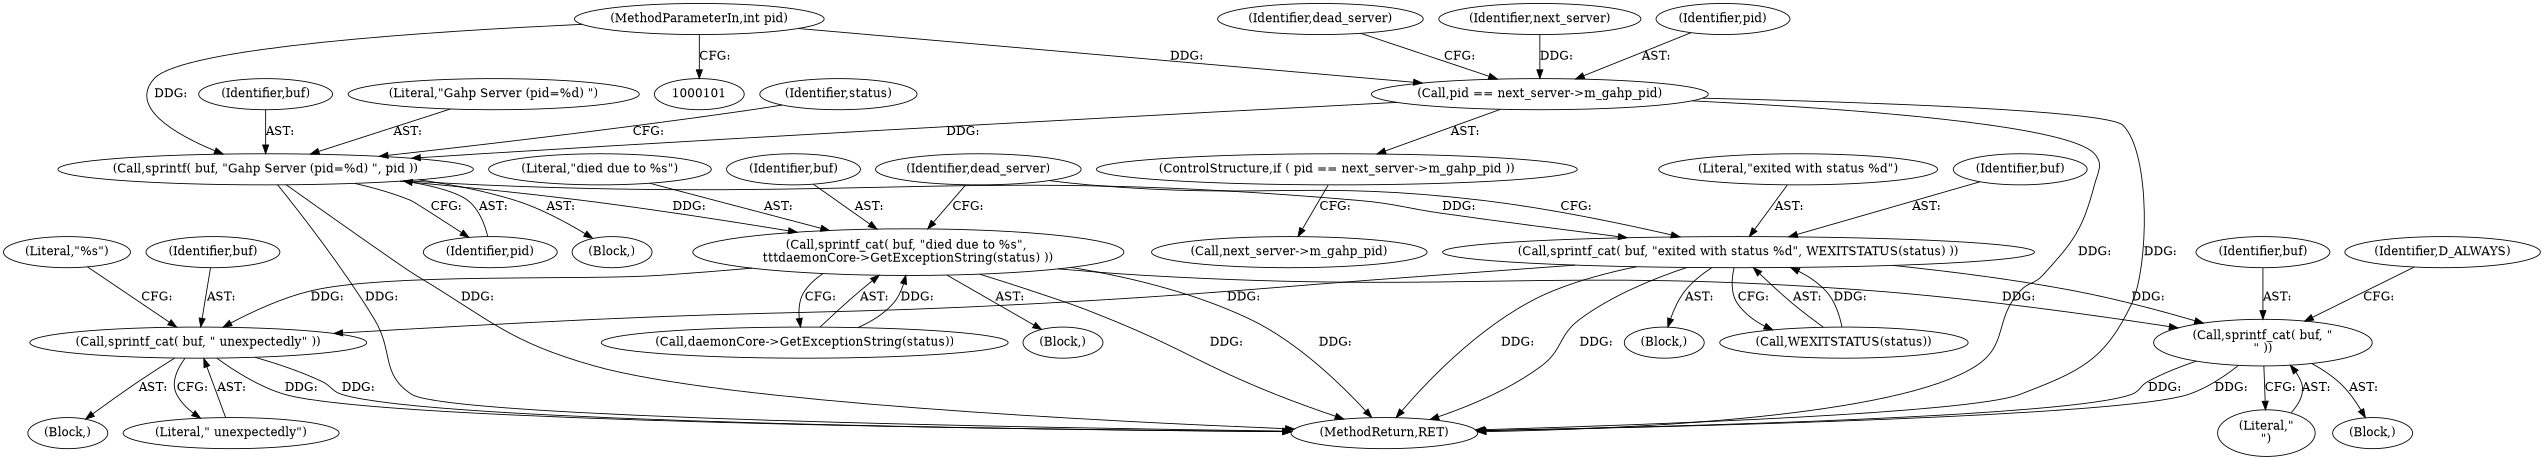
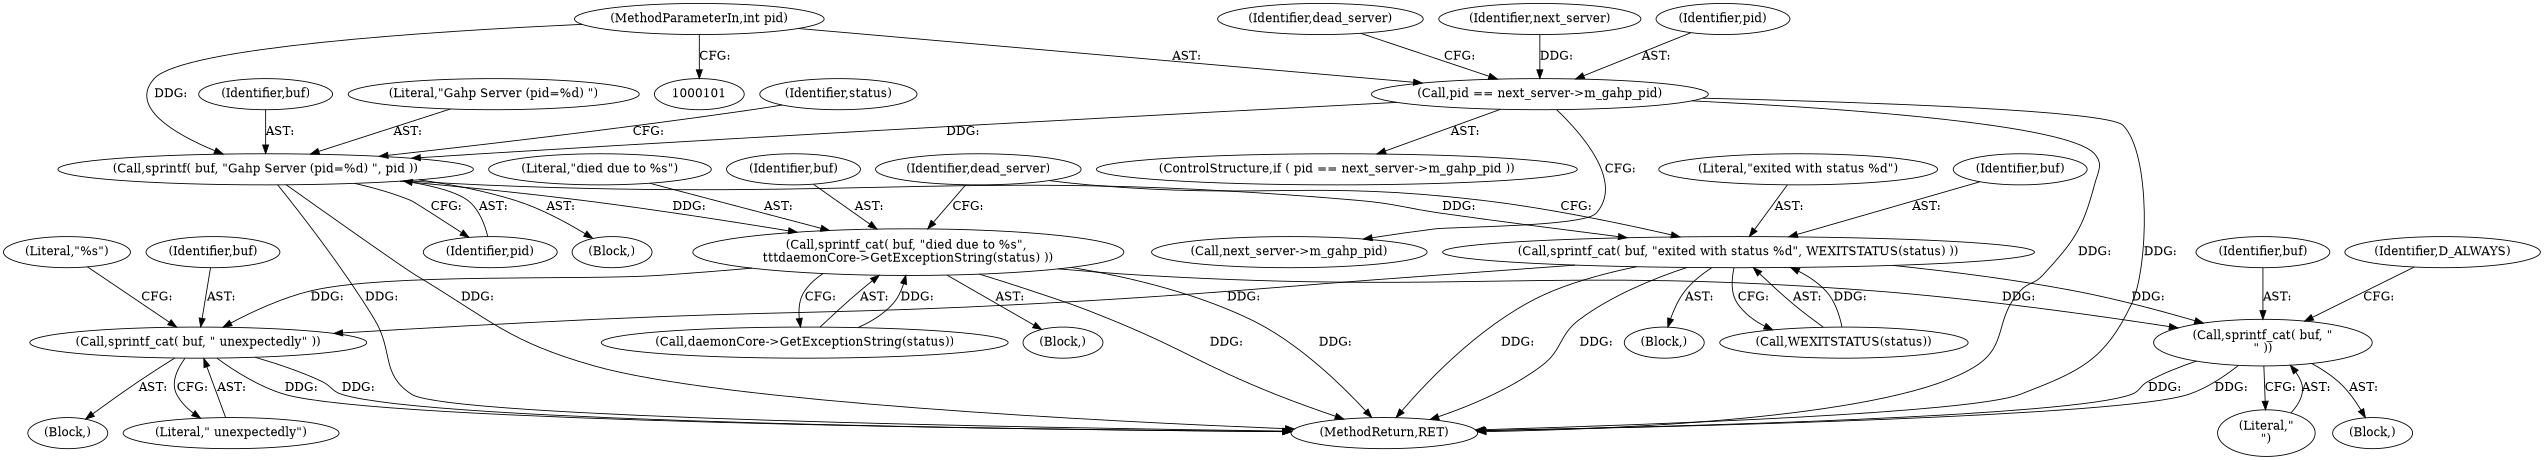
edge "(MethodParameterIn,int pid)" -> "(Call,pid == next_server->m_gahp_pid)": label "DDG: " -> "AST: "
edge "(ControlStructure,if ( pid == next_server->m_gahp_pid ))" -> "(Call,next_server->m_gahp_pid)": now "(Call,pid == next_server->m_gahp_pid)" -> "(Call,next_server->m_gahp_pid)"
